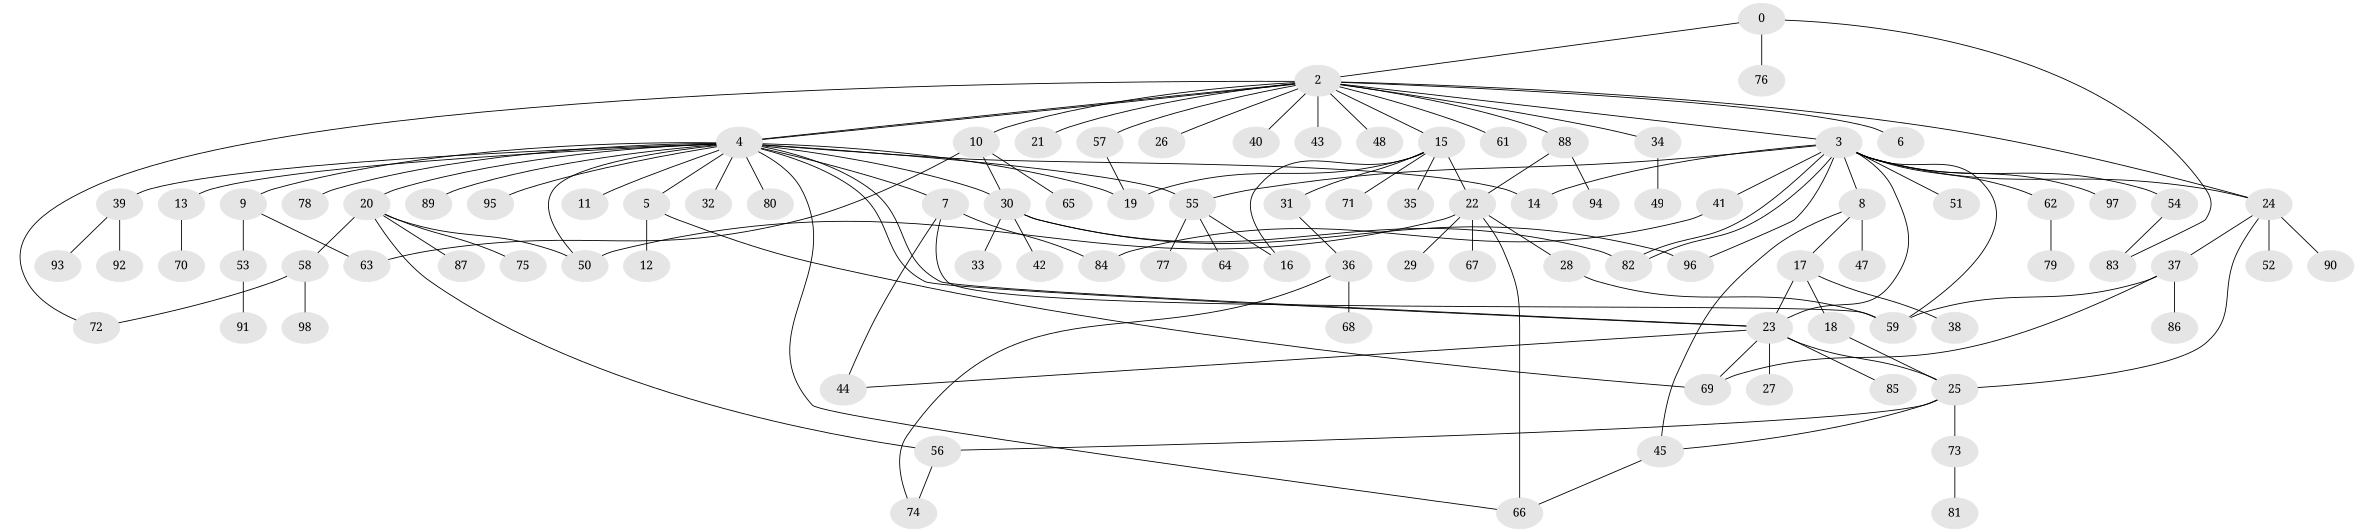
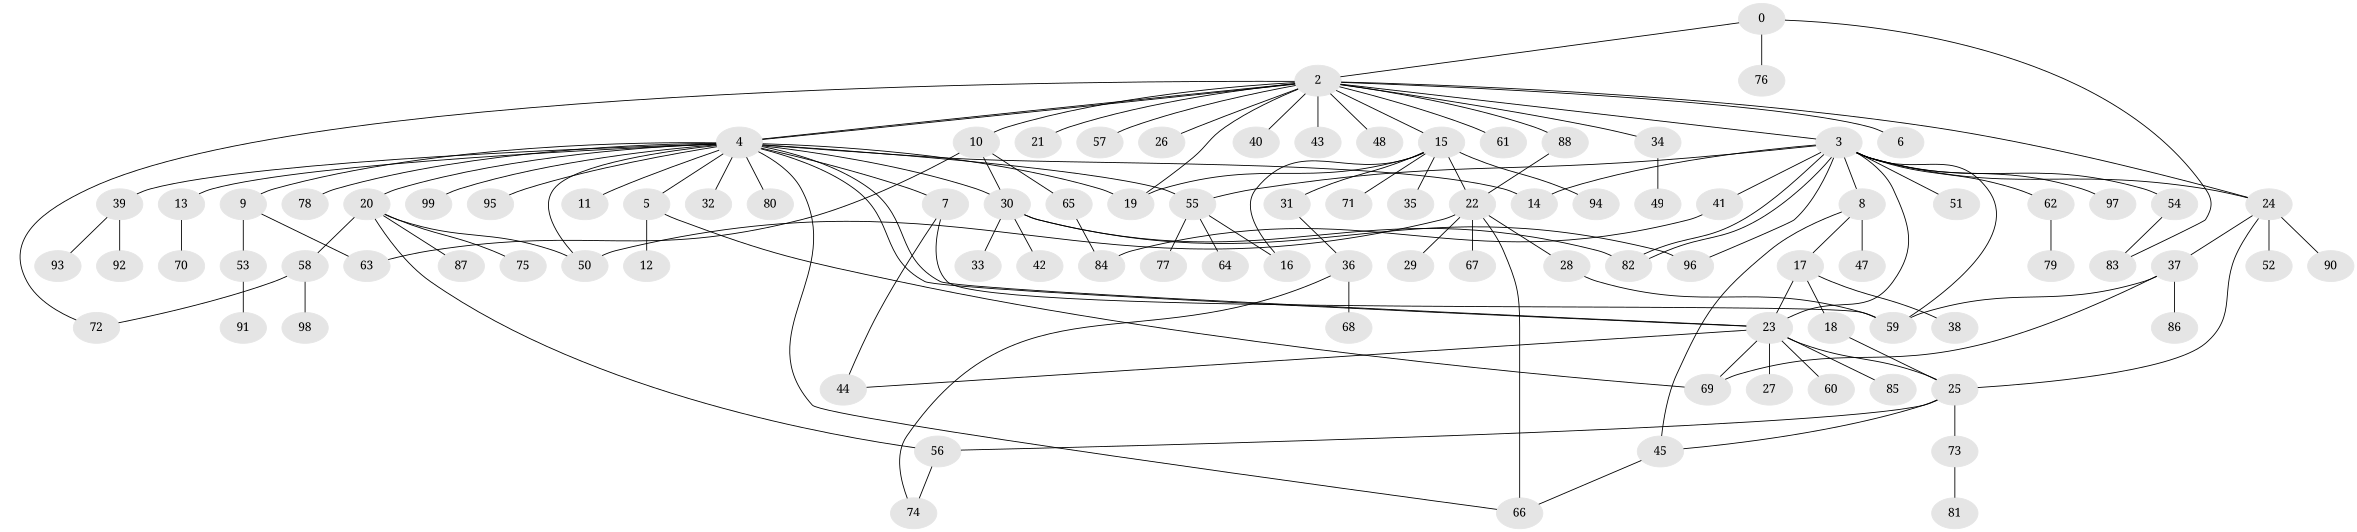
edge "57" -- "19": now "2" -- "19"
edge "88" -- "94": now "15" -- "94"
node "89": label "89" -> "99"
edge "7" -- "84": now "65" -- "84"
node "60": added
